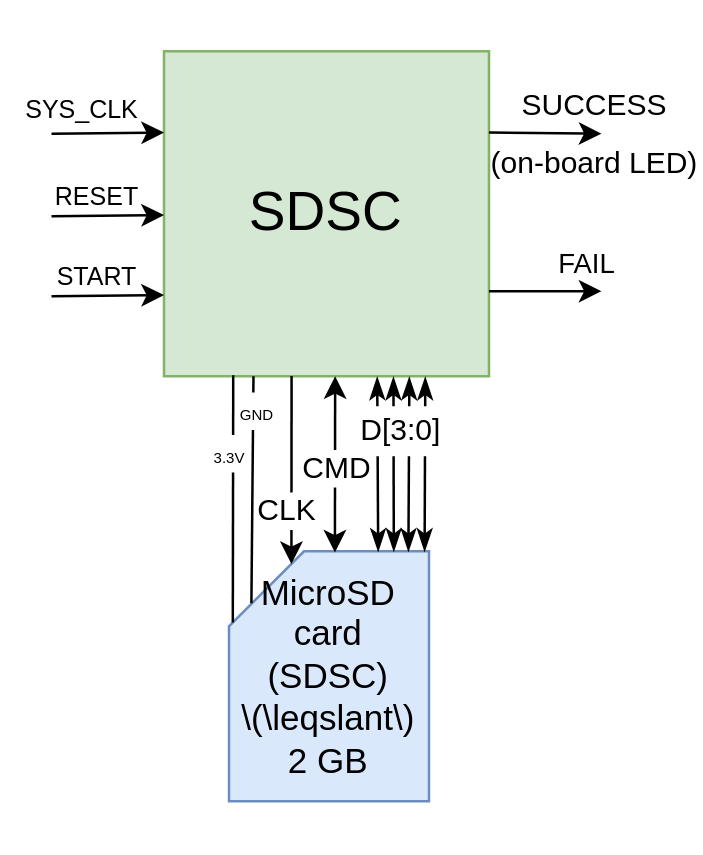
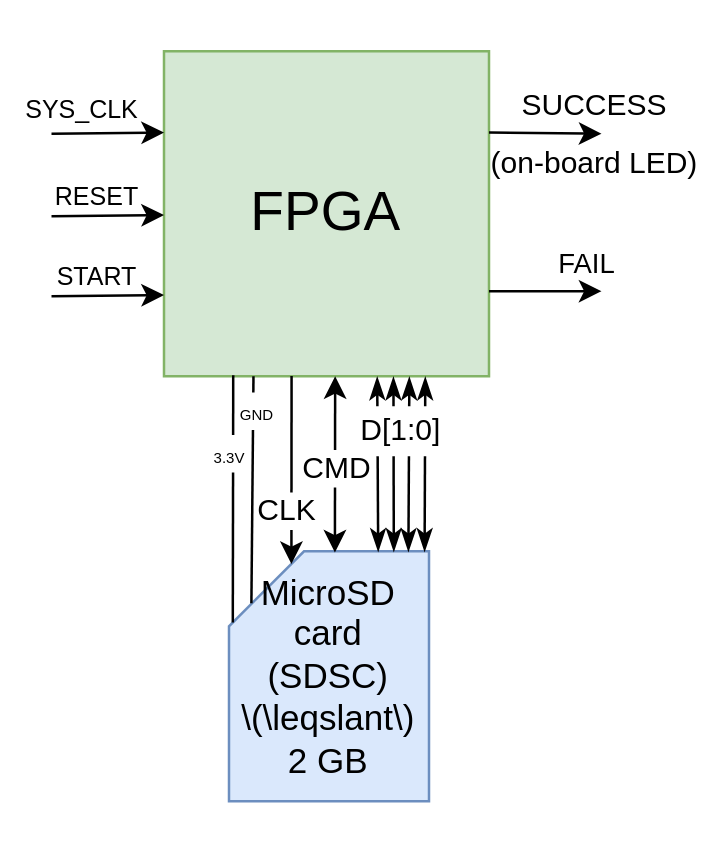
node "SDSC": label "SDSC" -> "FPGA"
node "D[3:0]": label "D[3:0]" -> "D[1:0]"
